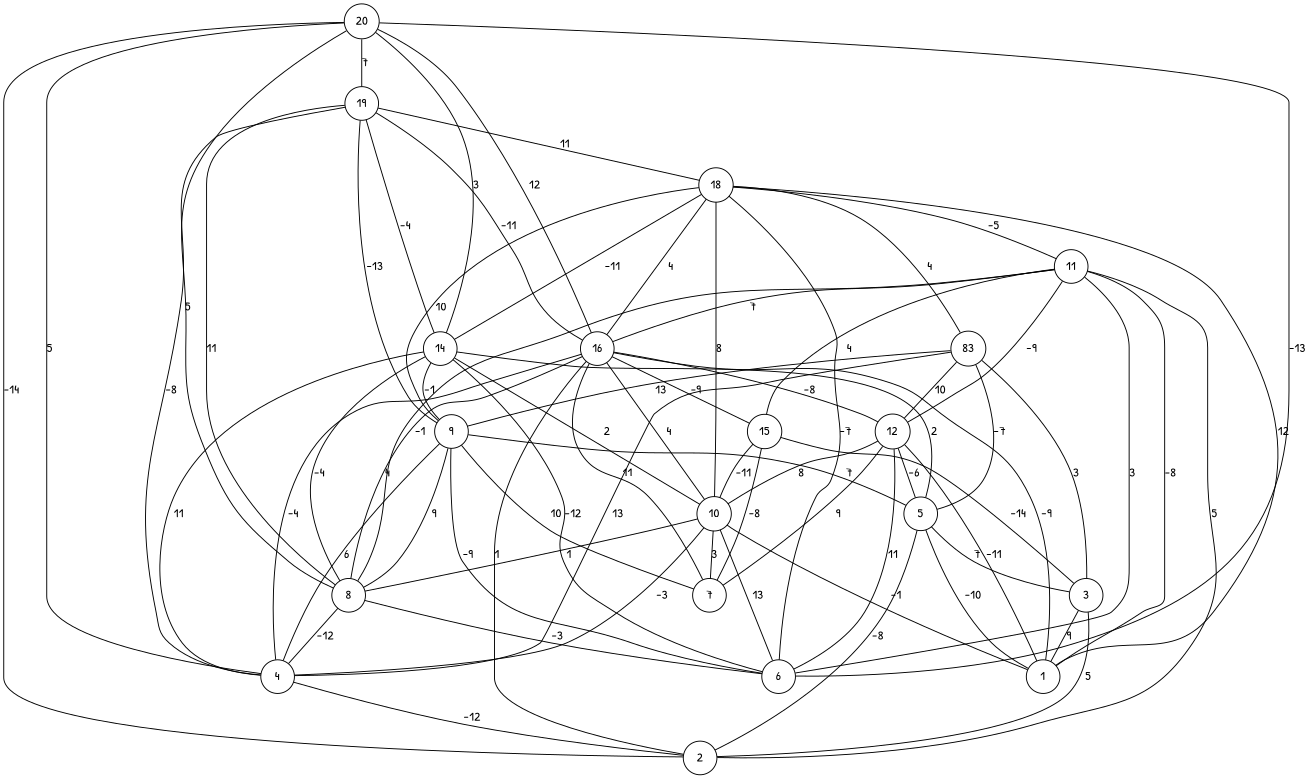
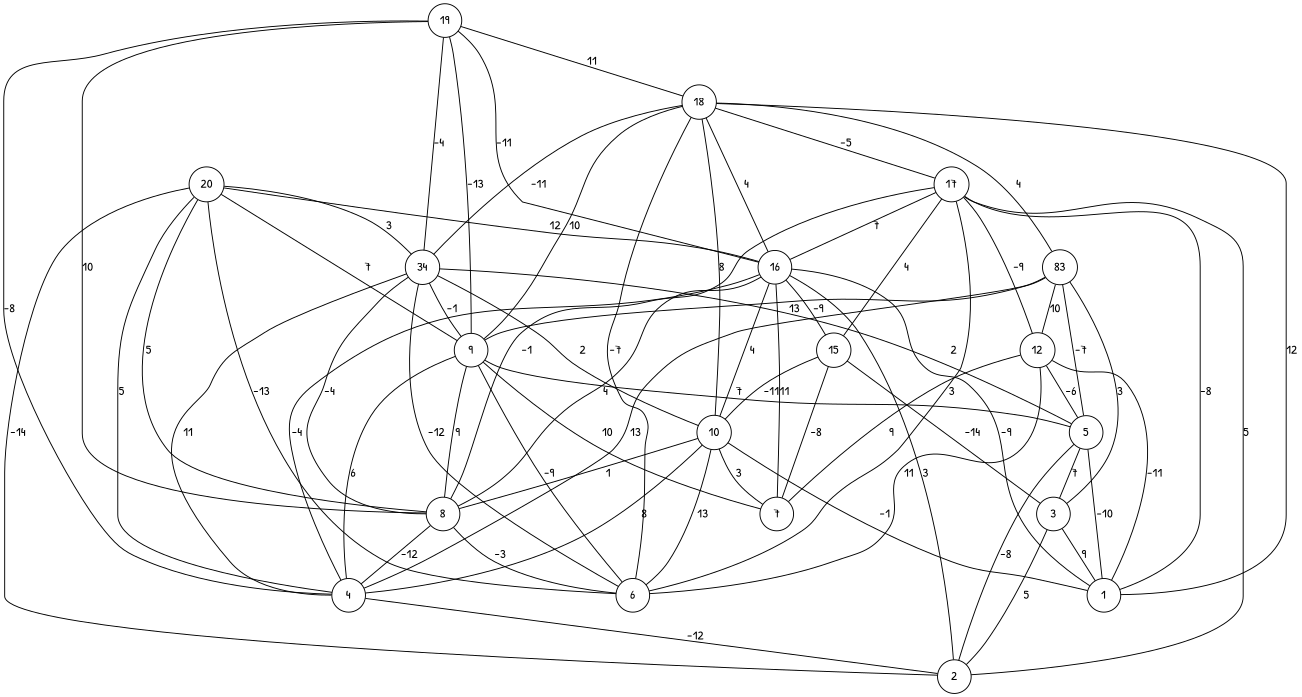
edge "20" -- "19": now "20" -- "9"
node "11": label "11" -> "17"
edge "19" -- "8": label "11" -> "10"
node "14": label "14" -> "34"
edge "16" -- "12": removed, label "-8"
edge "12" -- "10": removed, label "8"
edge "16" -- "2": label "1" -> "3"
edge "10" -- "4": label "-3" -> "8"
